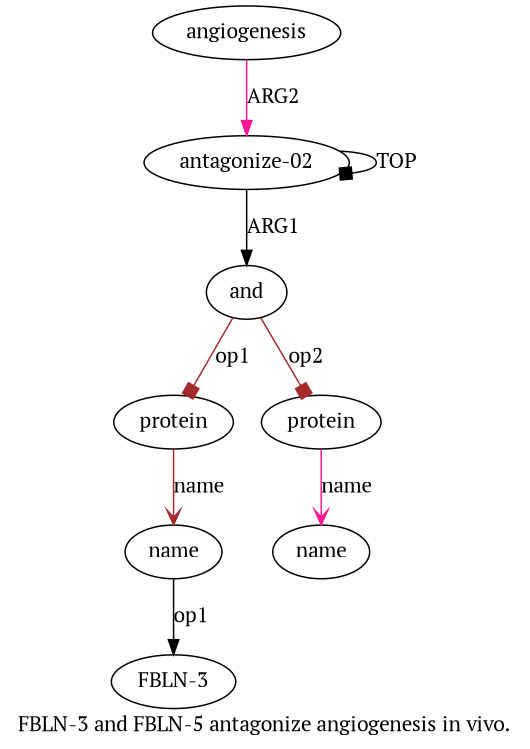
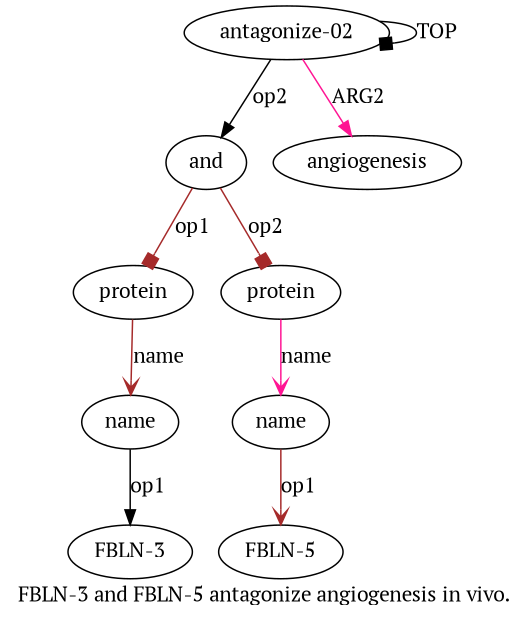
edge "angiogenesis" -> "antagonize-02": reversed
edge "antagonize-02" -> "and": label "ARG1" -> "op2"
node "FBLN-5": added
